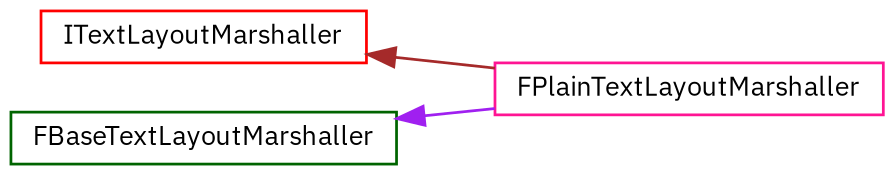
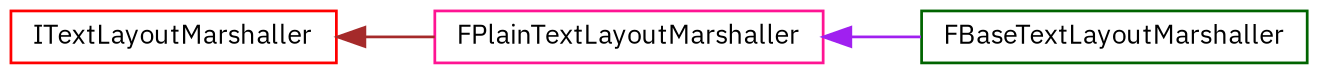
edge "FPlainTextLayoutMarshaller" -> "FBaseTextLayoutMarshaller": reversed
